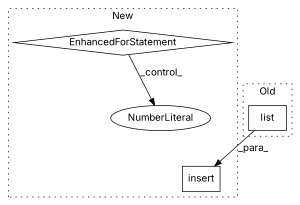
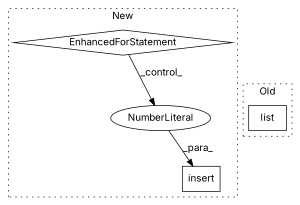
edge "list" -> "insert": now "NumberLiteral" -> "insert"
